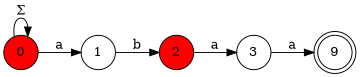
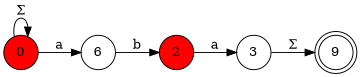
edge "3" -> "9": label "a" -> "Σ"
node "1": label "1" -> "6"
